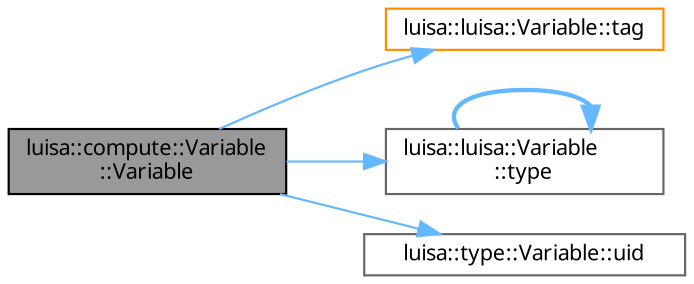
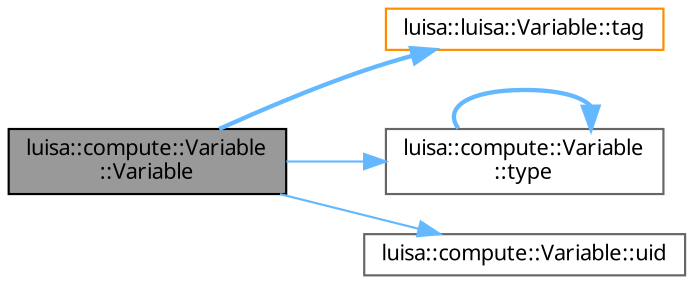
edge "luisa::compute::Variable ::Variable" -> "luisa::luisa::Variable::tag": style solid -> bold
node "luisa::luisa::Variable ::type": label "luisa::luisa::Variable ::type" -> "luisa::compute::Variable ::type"
node "luisa::type::Variable::uid": label "luisa::type::Variable::uid" -> "luisa::compute::Variable::uid"
